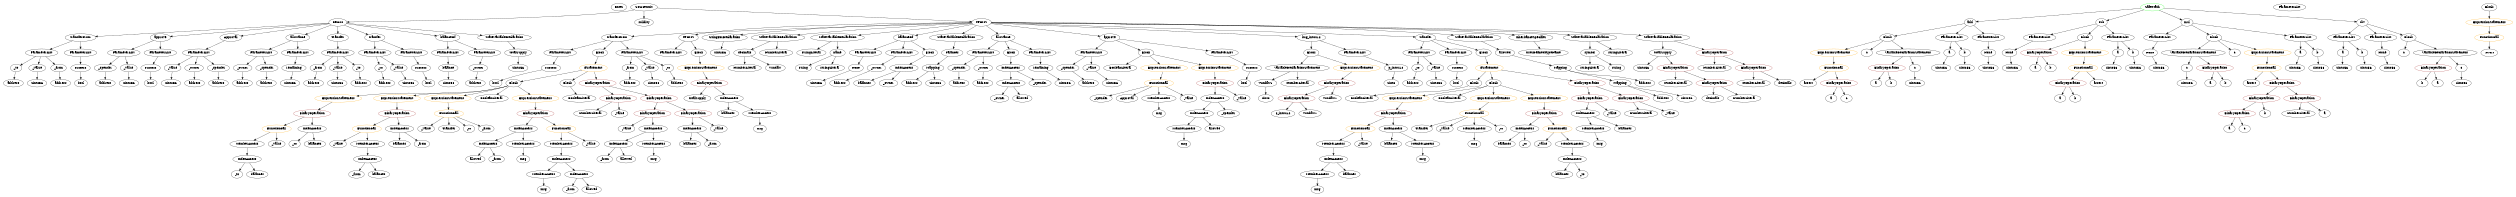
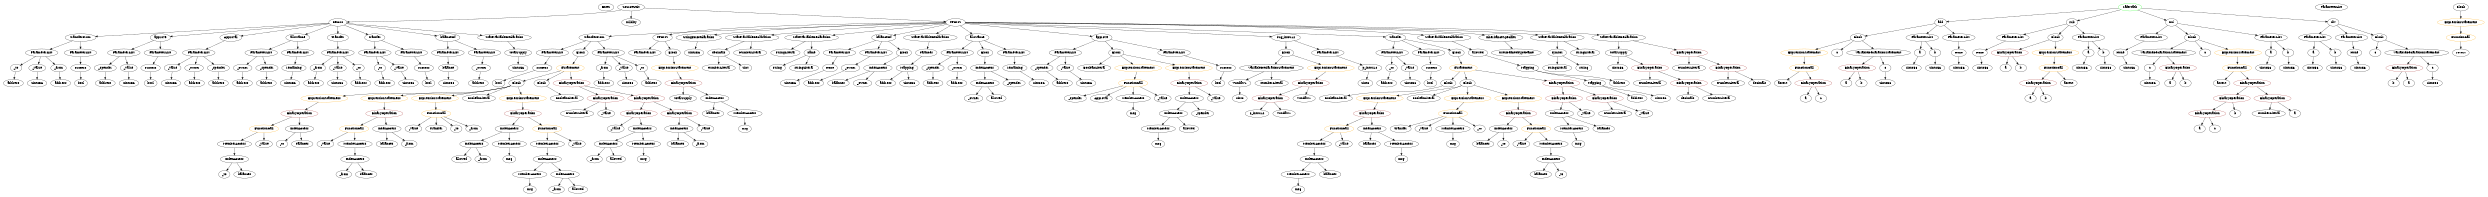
node "vundflw": label "vundflw" -> "uint"
